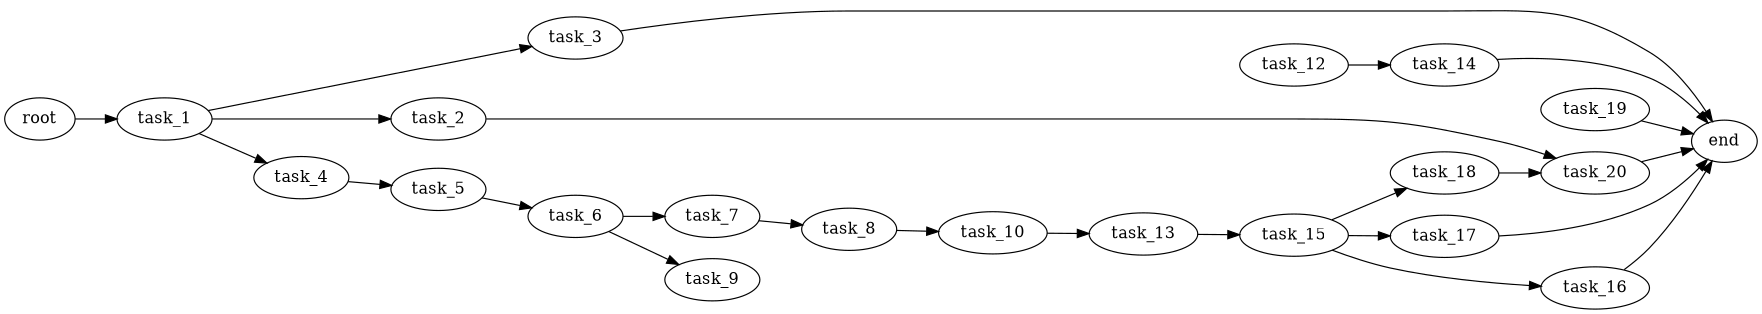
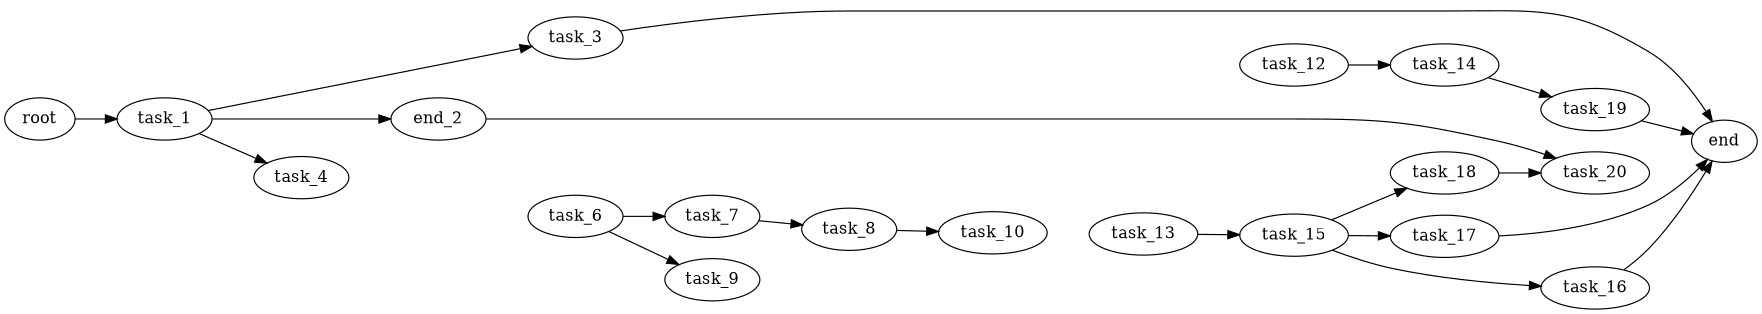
edge "task_14" -> "end": now "task_14" -> "task_19"
node "task_2": label "task_2" -> "end_2"
edge "task_20" -> "end": removed
node "task_5": removed
edge "task_10" -> "task_13": removed
